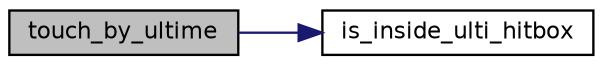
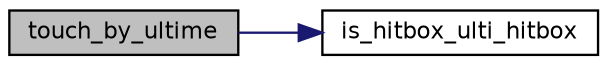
node "is_inside_ulti_hitbox": label "is_inside_ulti_hitbox" -> "is_hitbox_ulti_hitbox"
